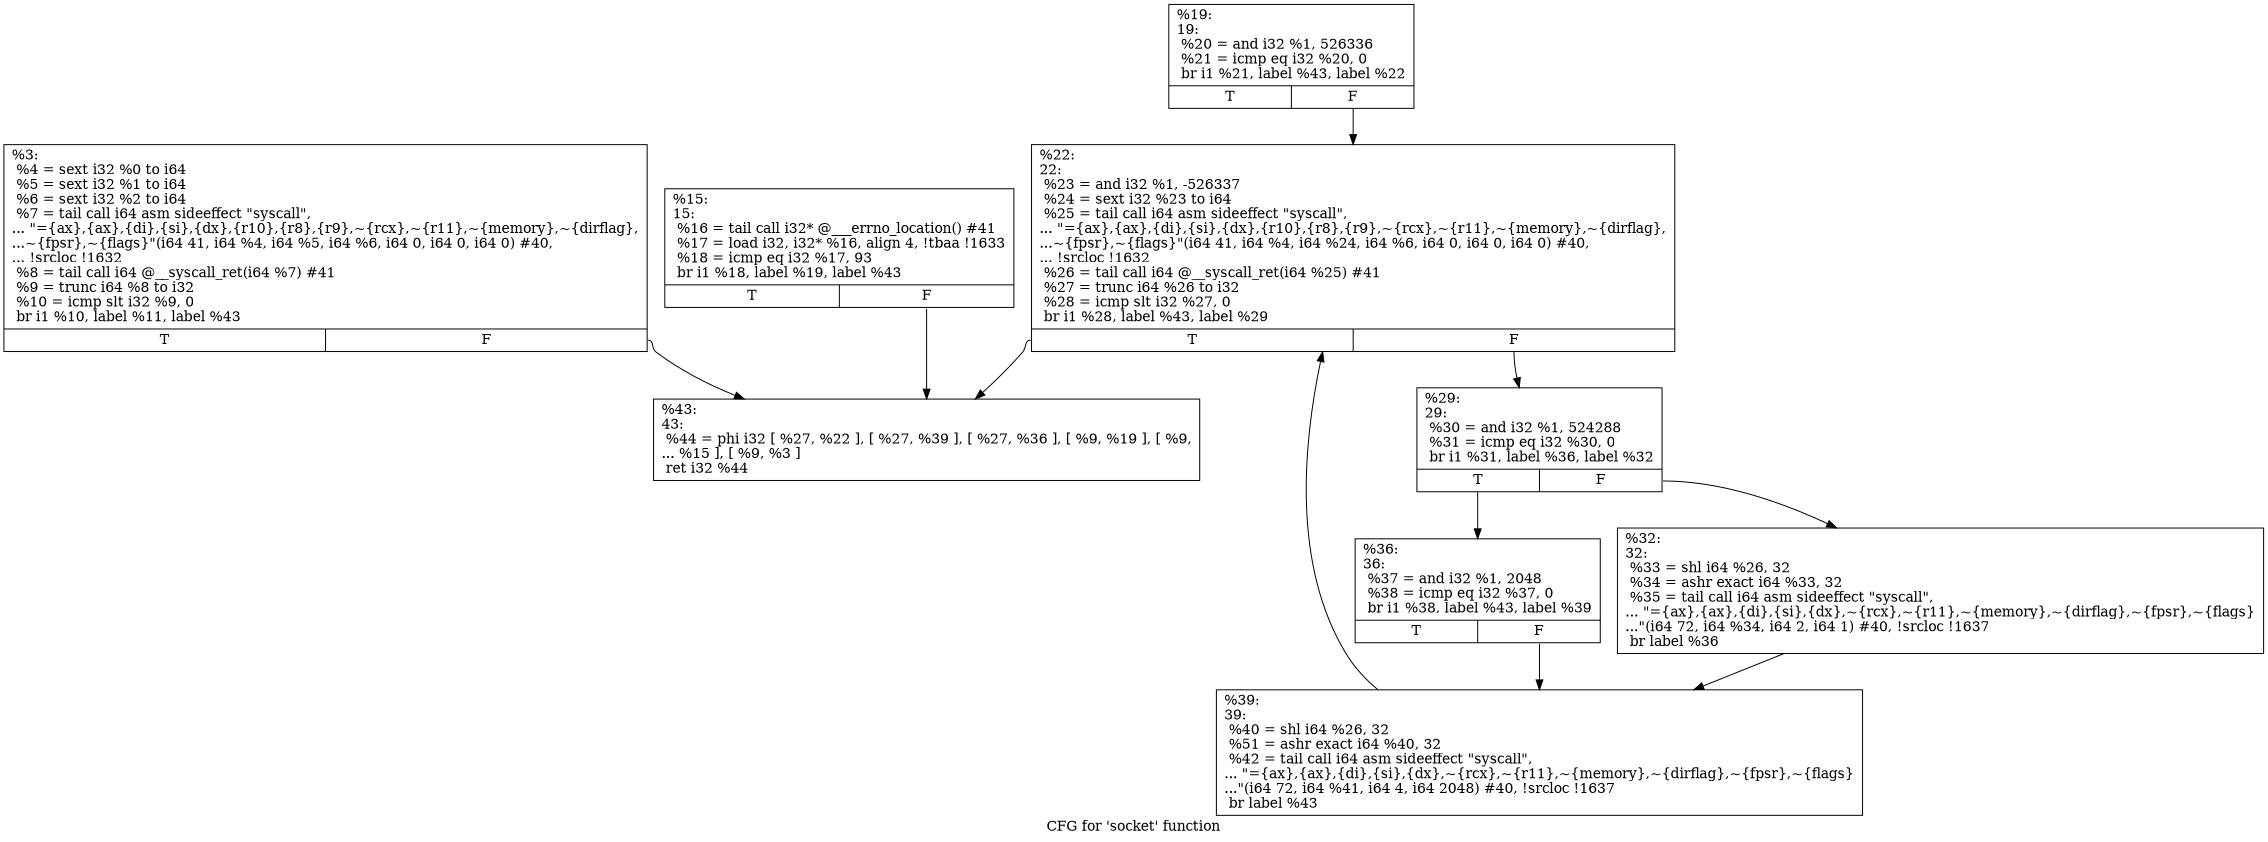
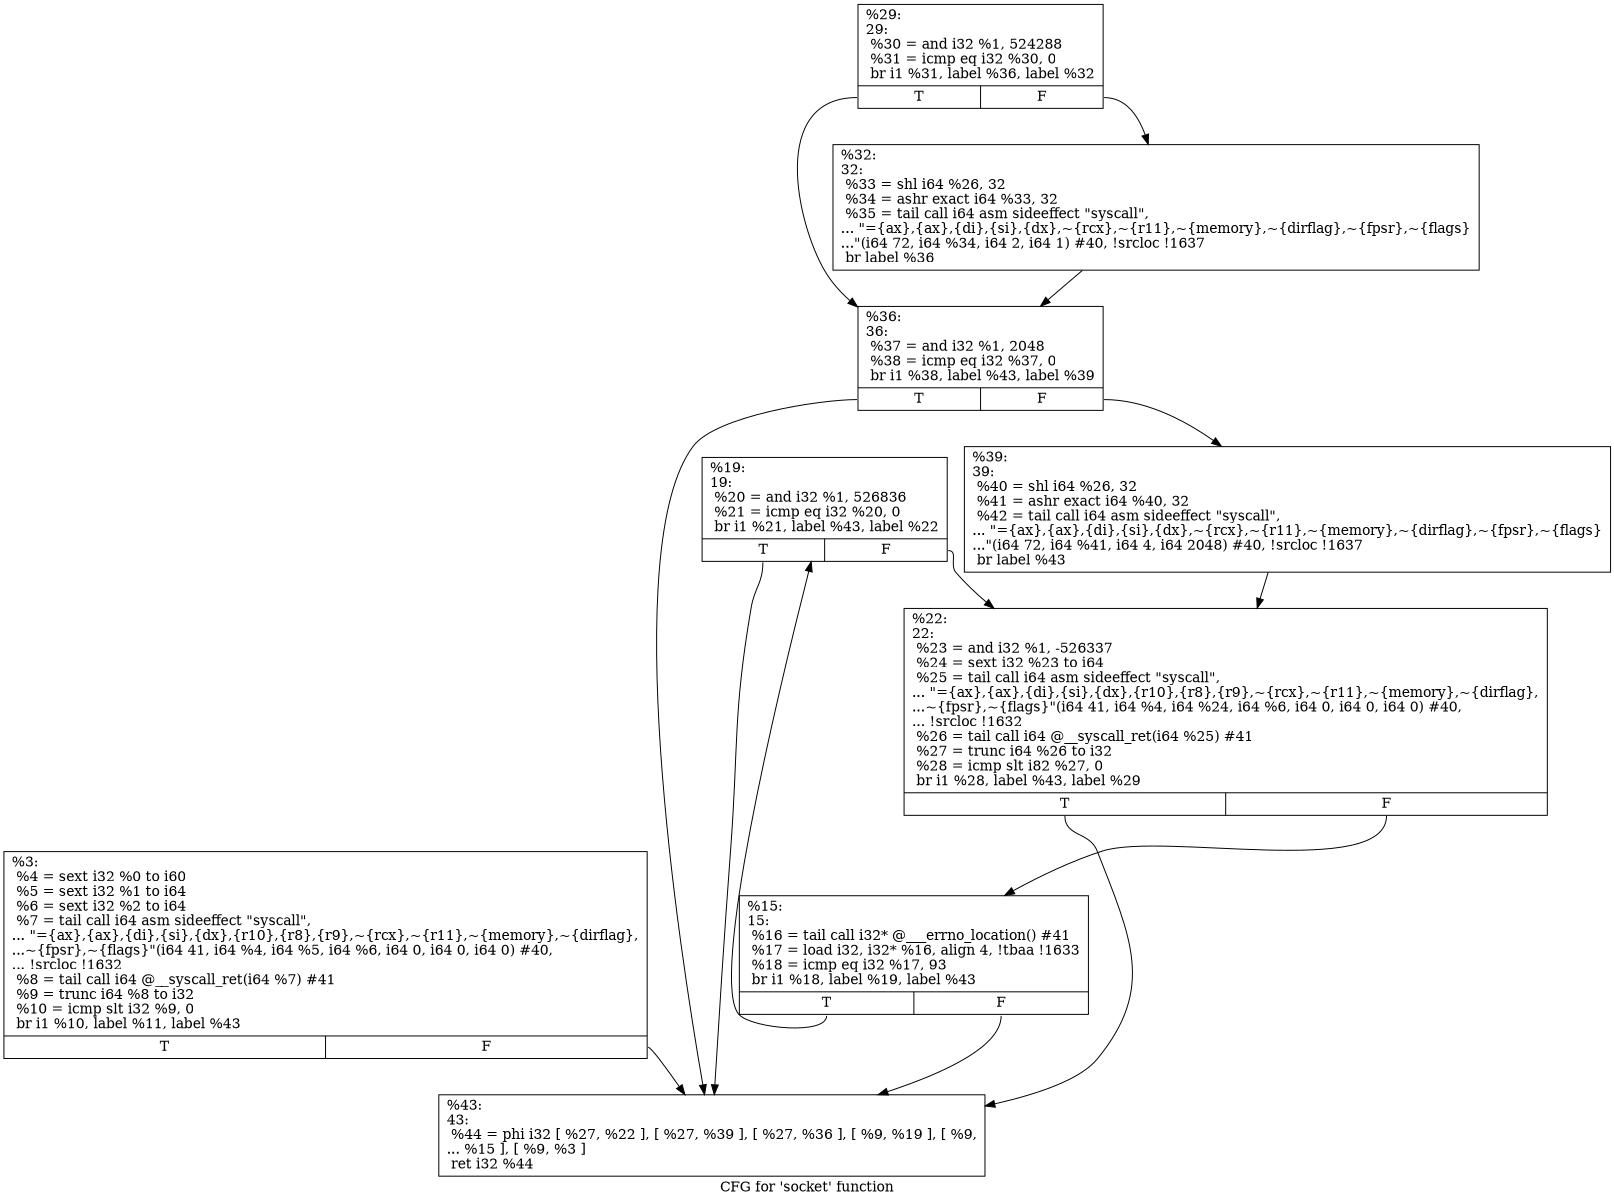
node "%19:": text "%20 = and i32 %1, 526336" -> "%20 = and i32 %1, 526836"
node "%3:": text "%4 = sext i32 %0 to i64" -> "%4 = sext i32 %0 to i60"
node "%22:": text "%28 = icmp slt i32 %27, 0" -> "%28 = icmp slt i82 %27, 0"
edge "%22:" -> "%29:": now "%22:" -> "%15:"
edge "%32:" -> "%39:": now "%32:" -> "%36:"
edge "%36:" -> "%43:": added
node "%39:": text "%51 = ashr exact i64 %40, 32" -> "%41 = ashr exact i64 %40, 32"
edge "%19:" -> "%43:": added
edge "%15:" -> "%19:": added
